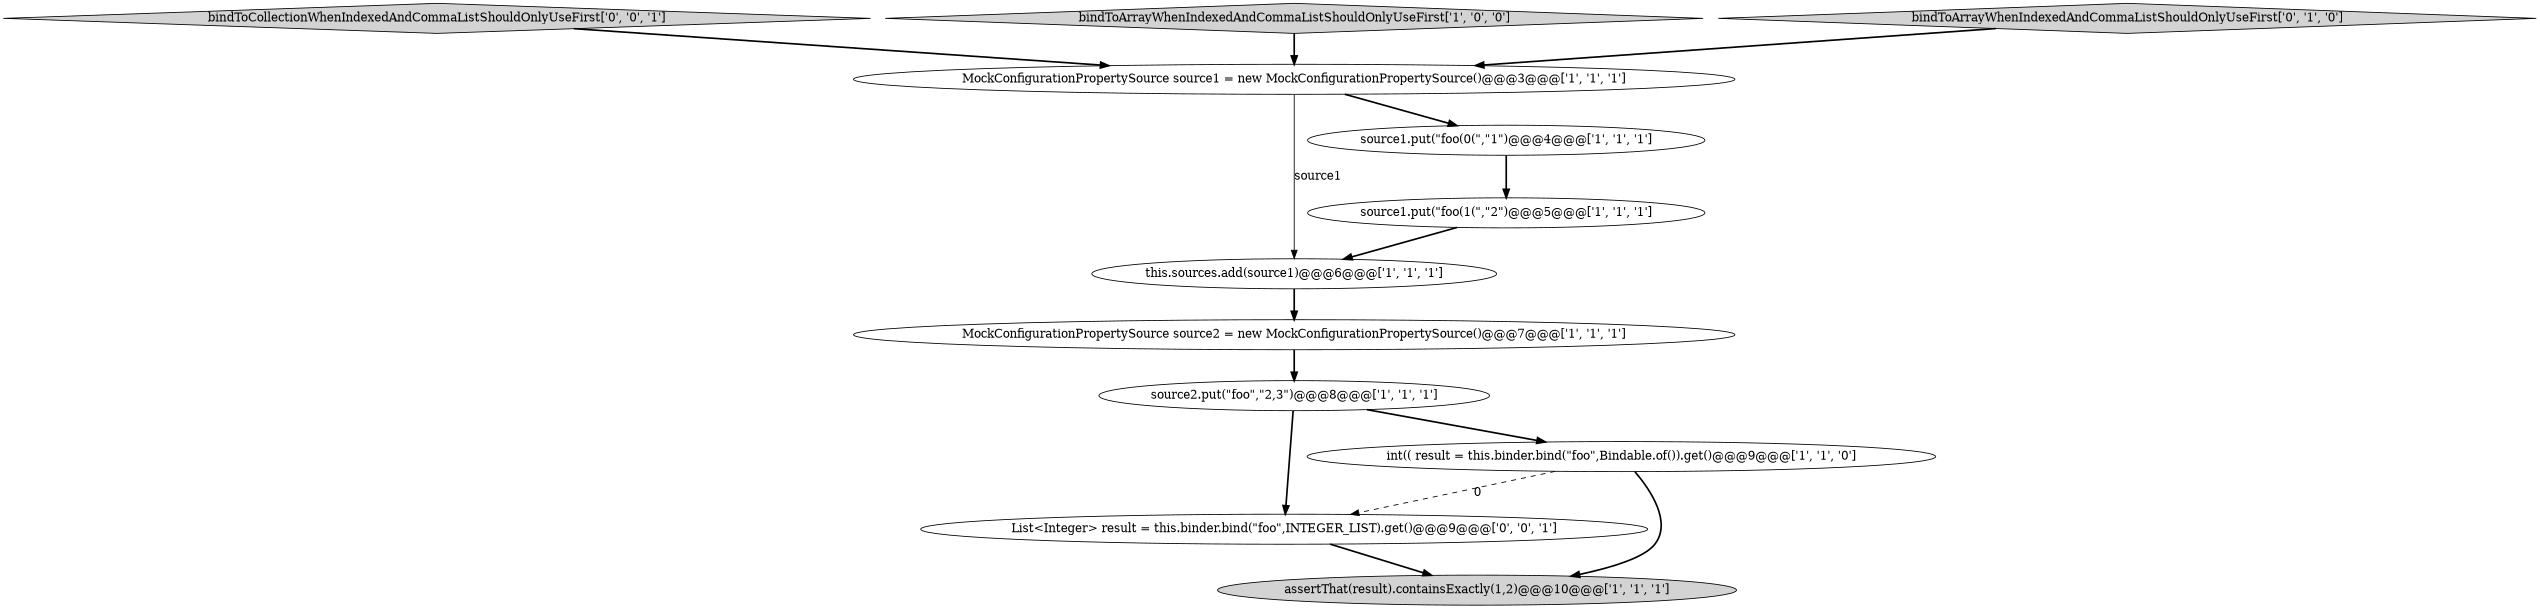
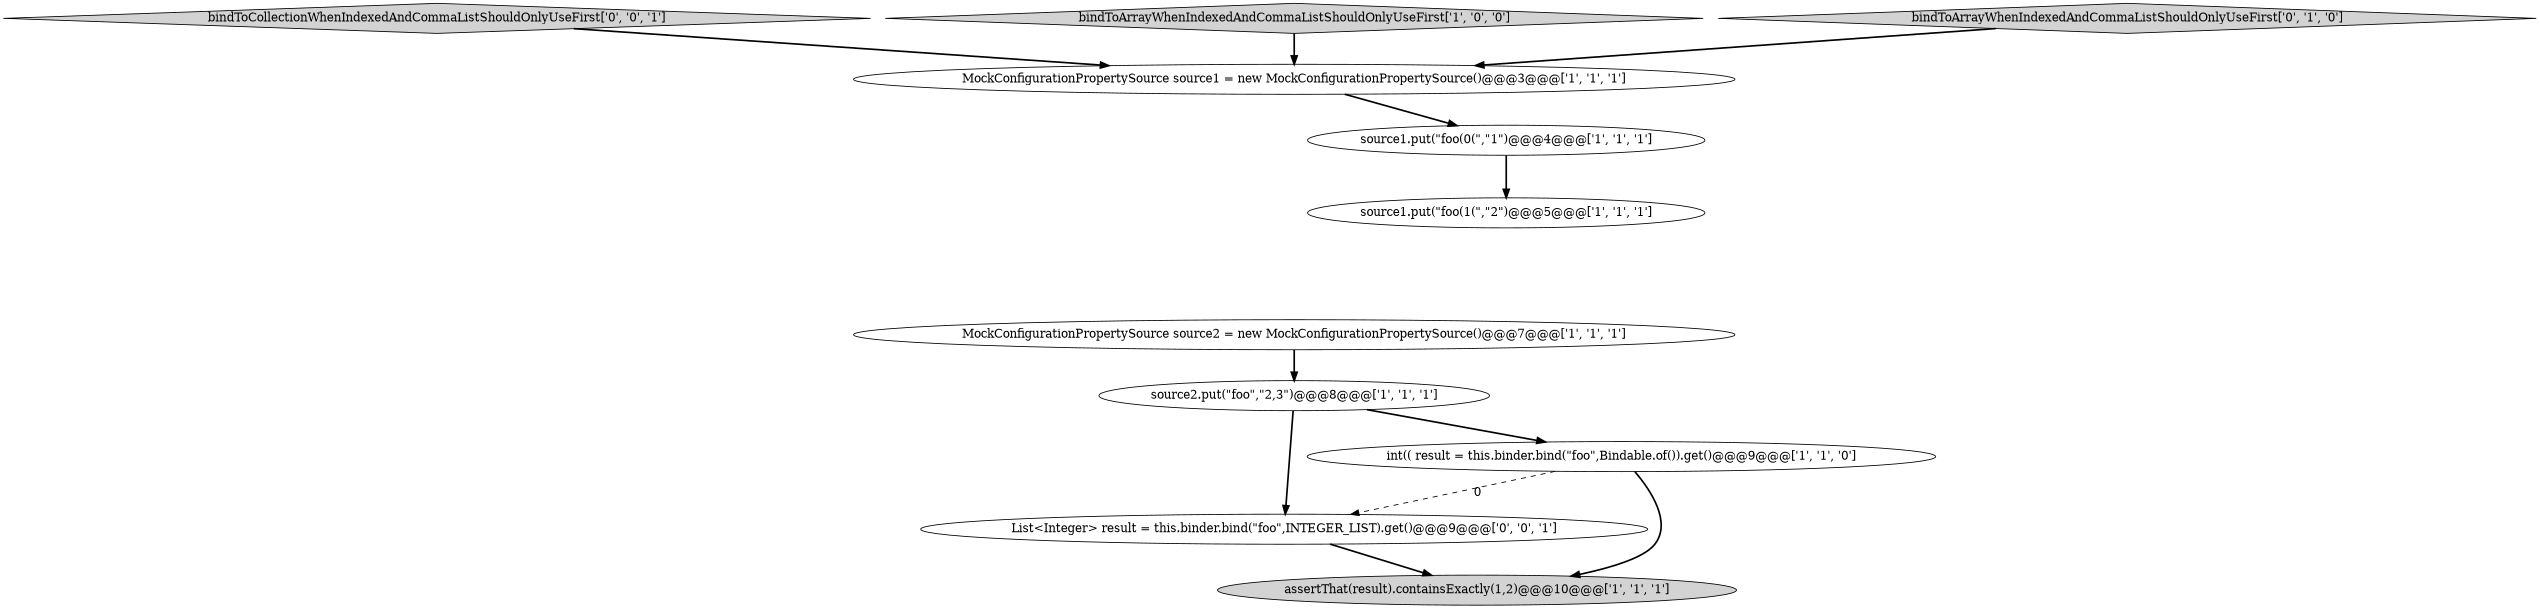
node "this.sources.add(source1)@@@6@@@['1', '1', '1']": removed
